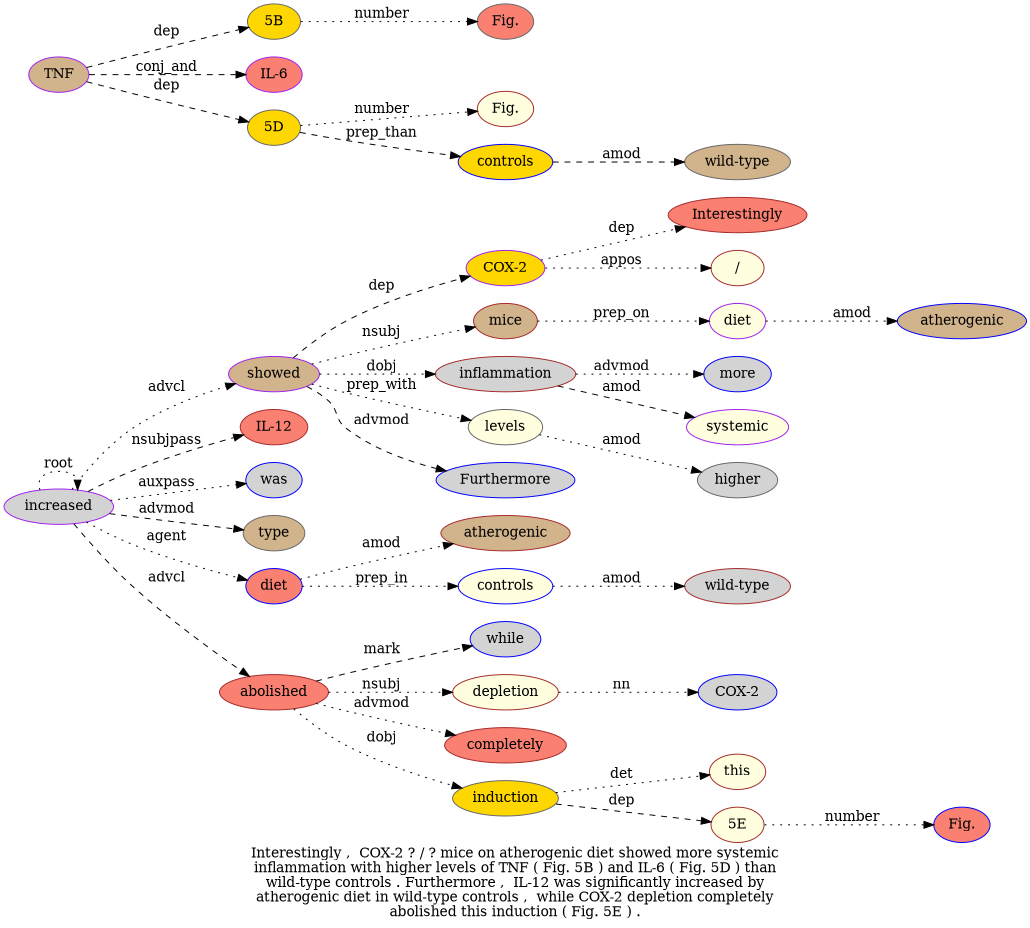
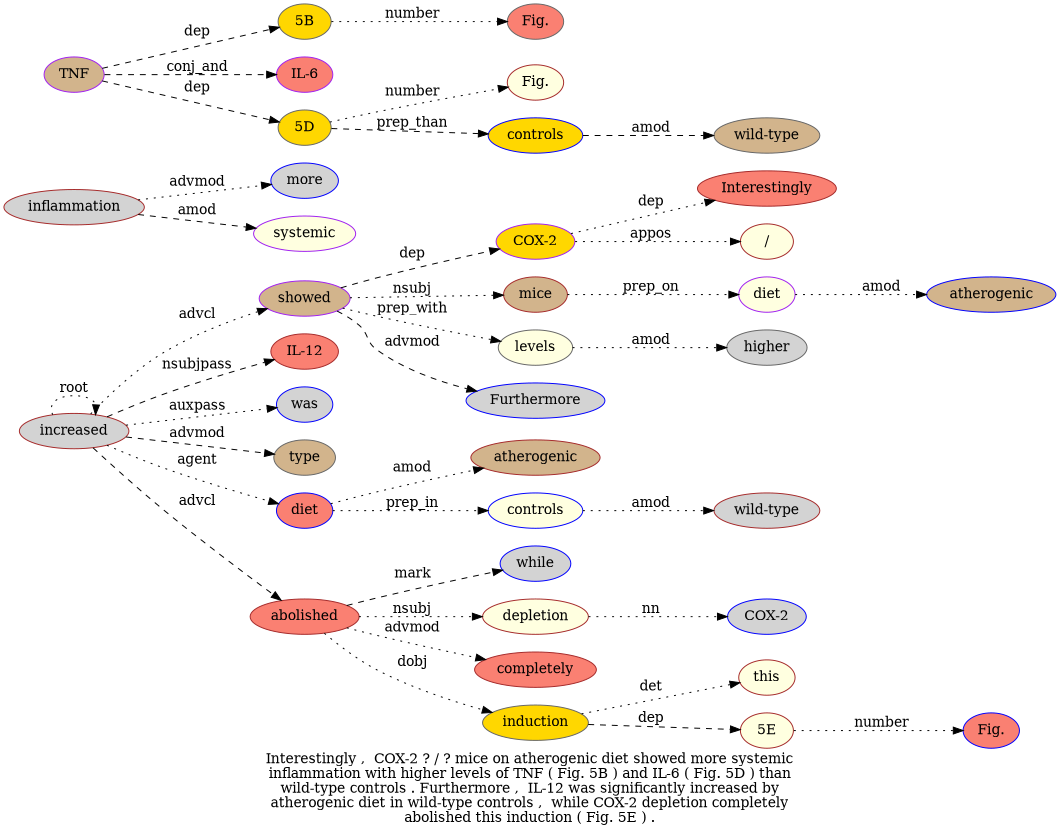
edge "showed" -> "inflammation": removed, label "dobj"
node "increased": color purple -> brown
